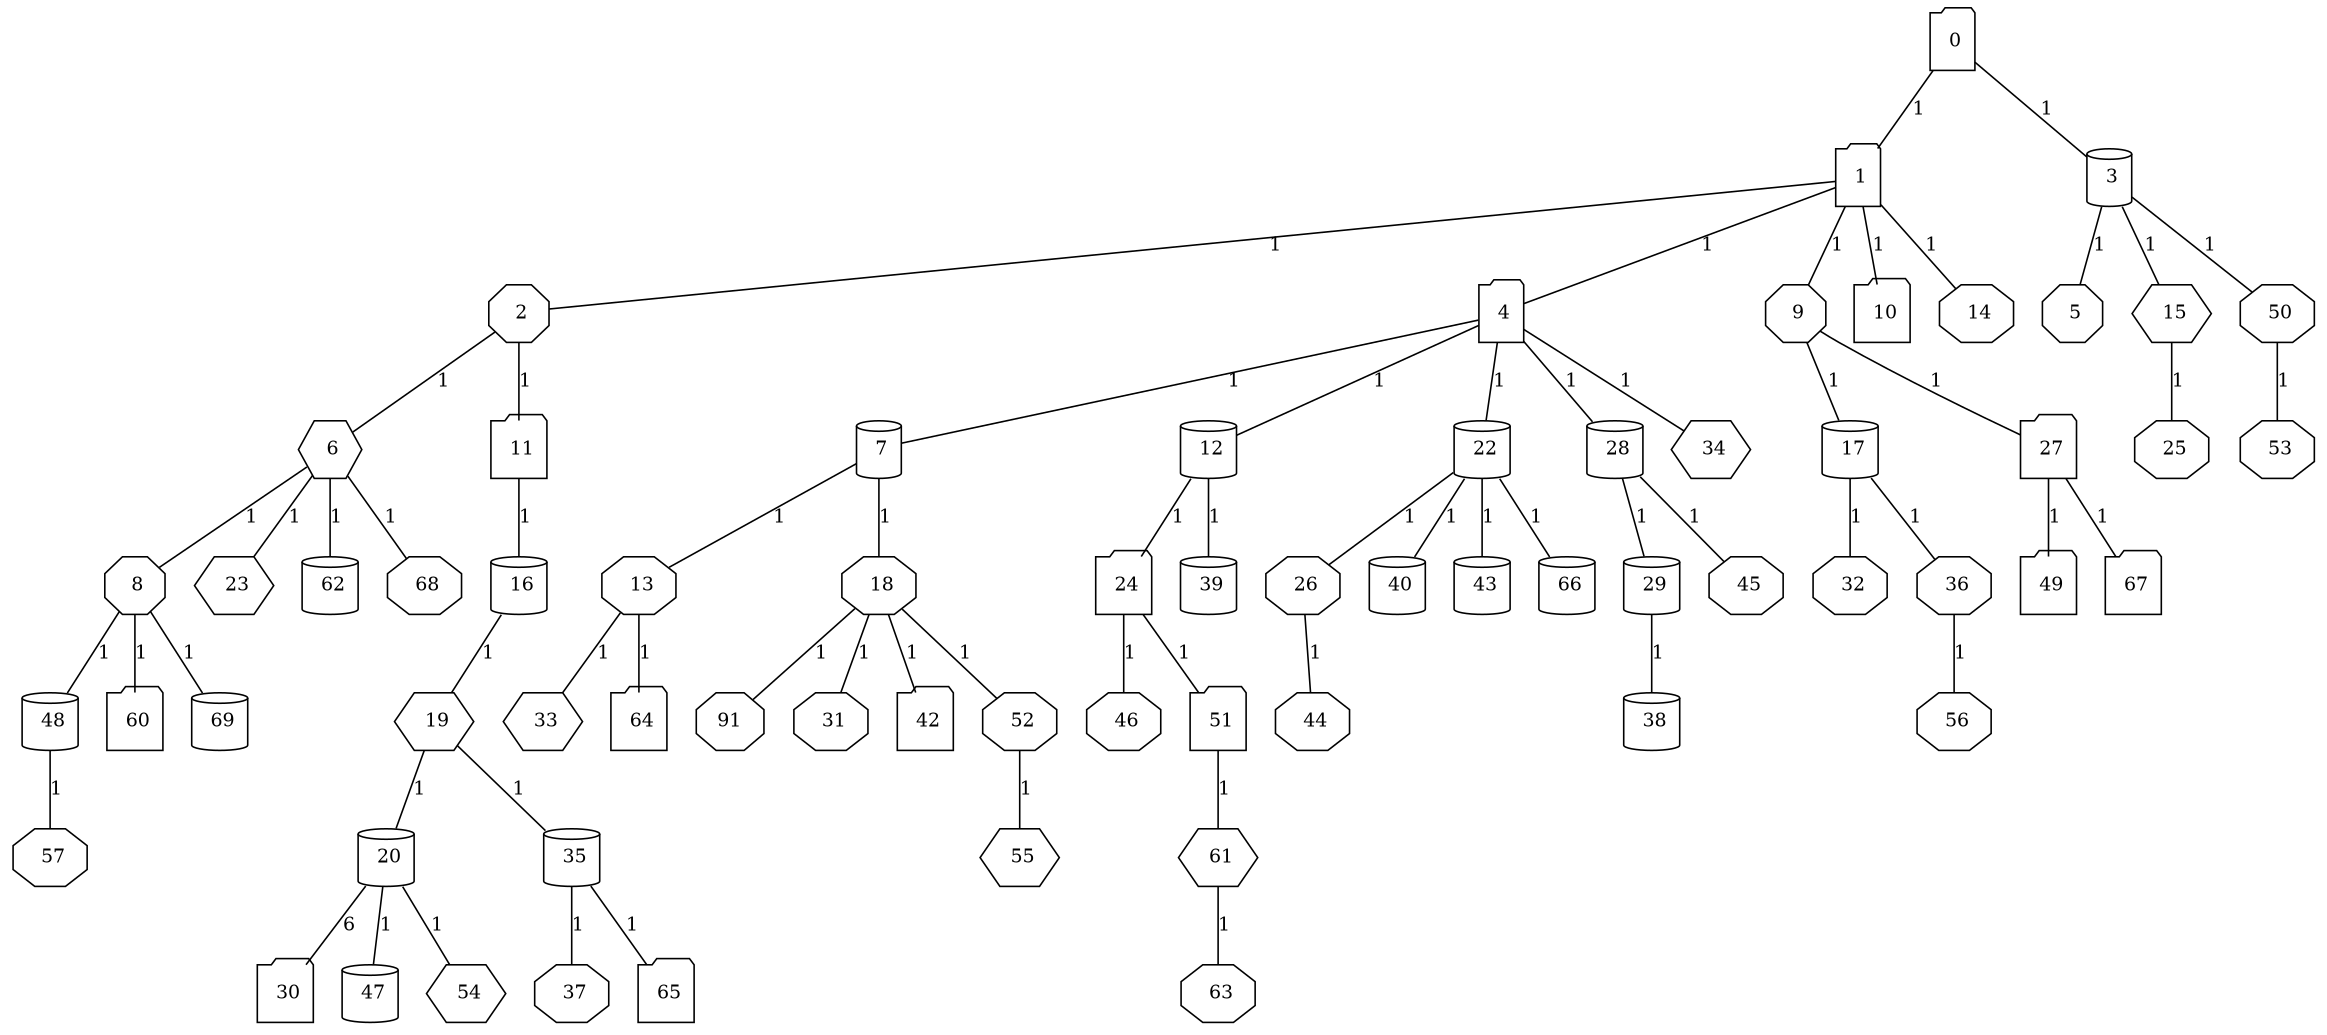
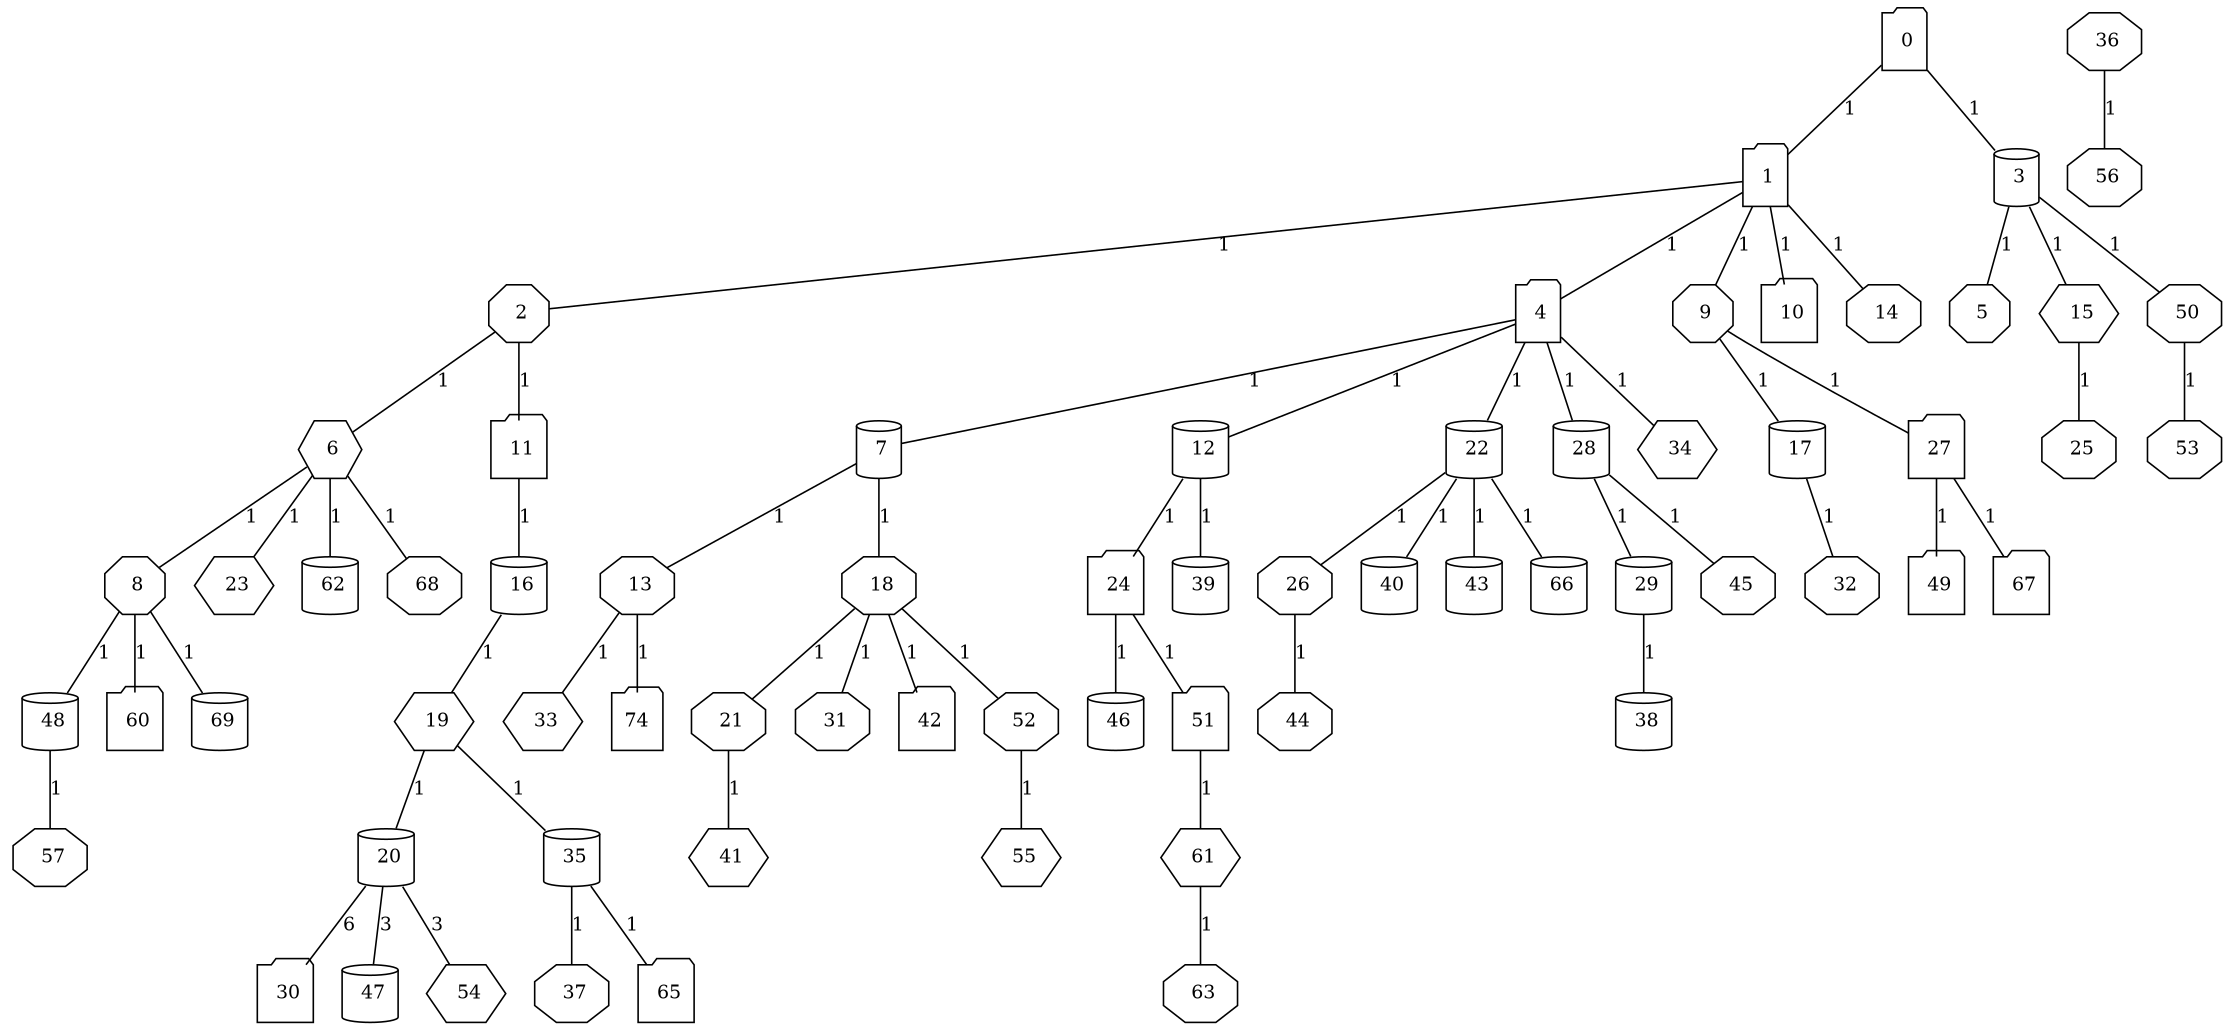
edge "17" -- "36": removed, label "1"
node "64": label "64" -> "74"
node "91": label "91" -> "21"
node "46": shape octagon -> cylinder
node "41": added
edge "20" -- "47": label "1" -> "3"
edge "20" -- "54": label "1" -> "3"
